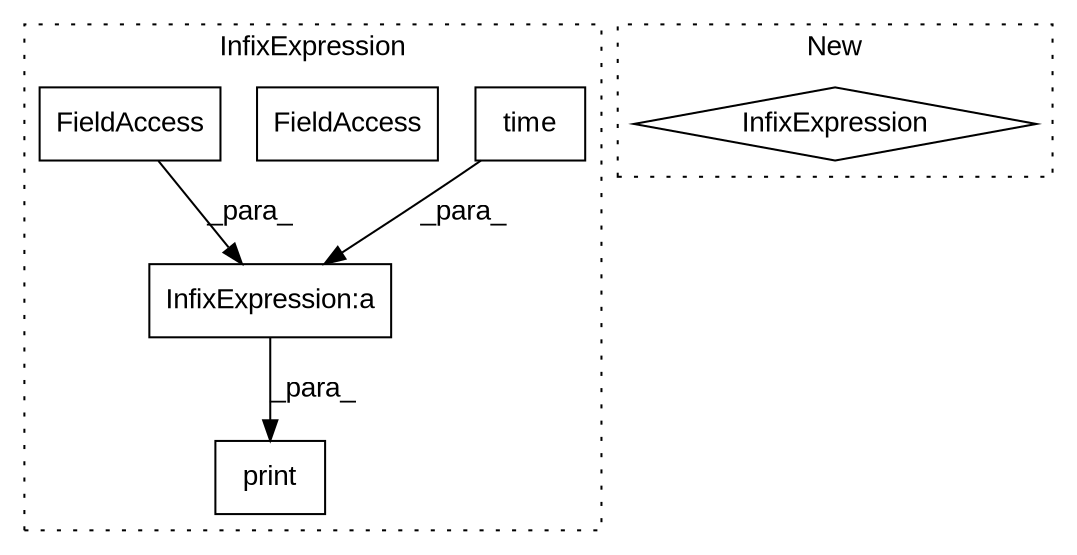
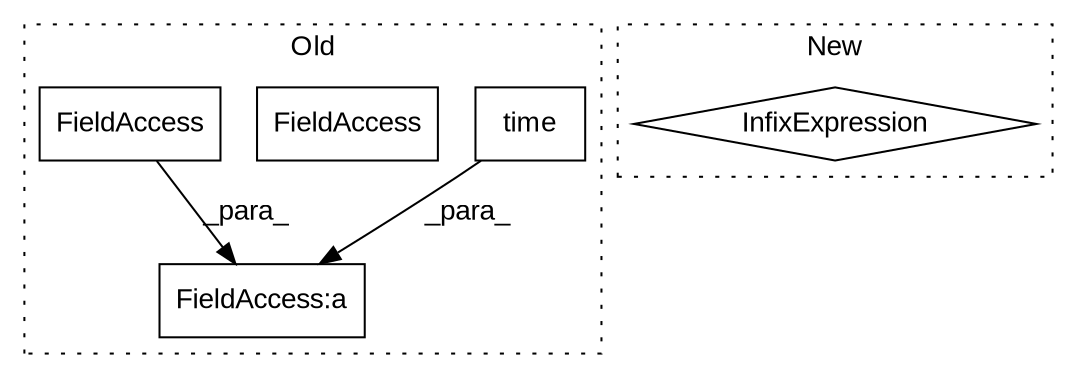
cluster "InfixExpression": label "InfixExpression" -> "Old"
node "InfixExpression:a": label "InfixExpression:a" -> "FieldAccess:a"
node "print": removed
